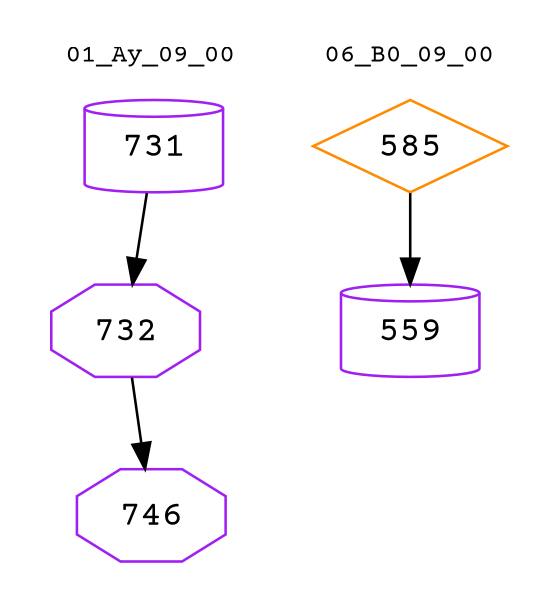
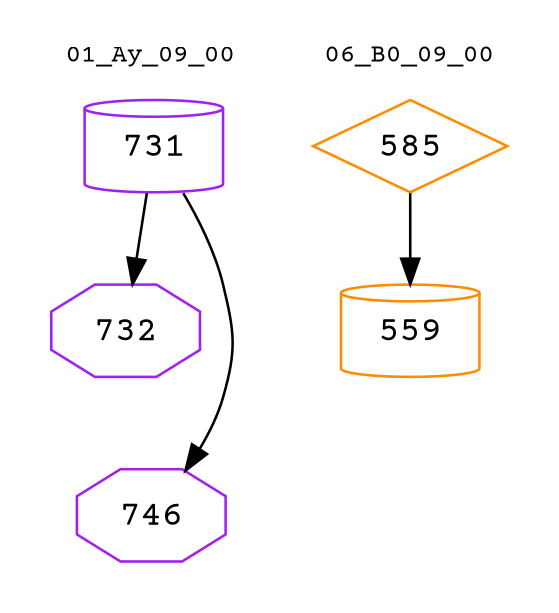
node "559": color purple -> darkorange
edge "732" -> "746": now "731" -> "746"
